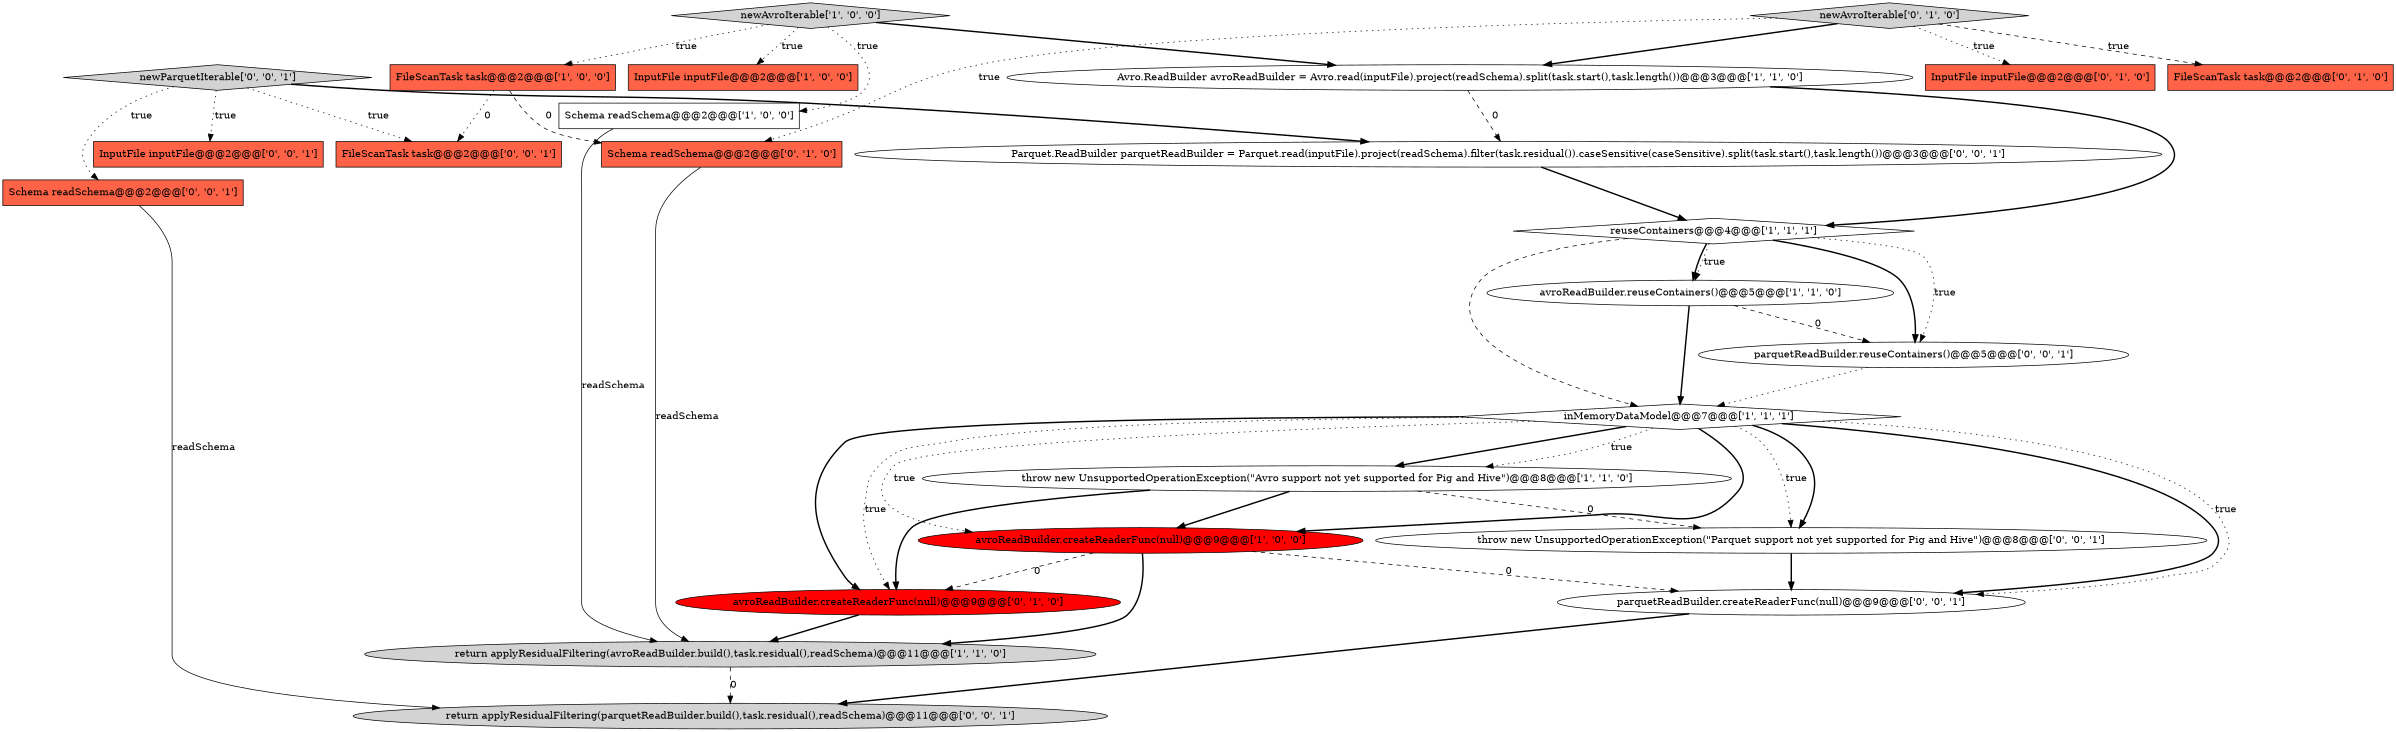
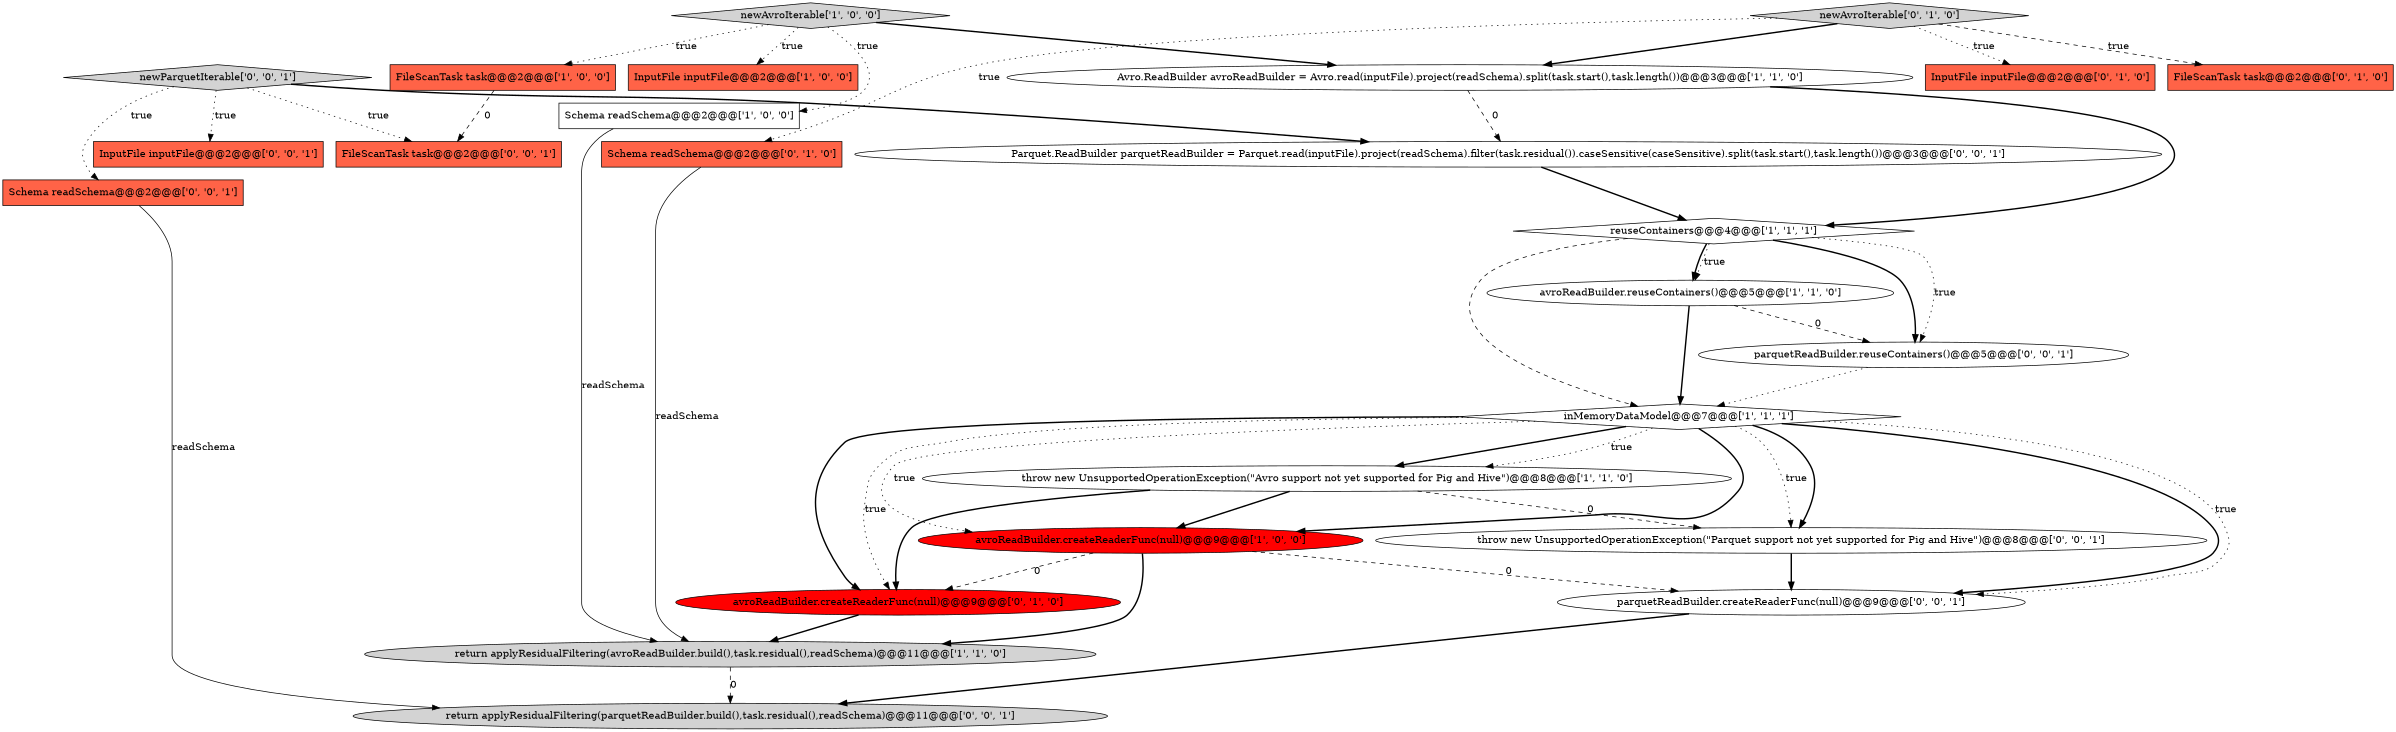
edge "FileScanTask task@@@2@@@['1', '0', '0']" -> "FileScanTask task@@@2@@@['0', '0', '1']": style dotted -> dashed
edge "FileScanTask task@@@2@@@['1', '0', '0']" -> "Schema readSchema@@@2@@@['0', '1', '0']": removed, label "0"
